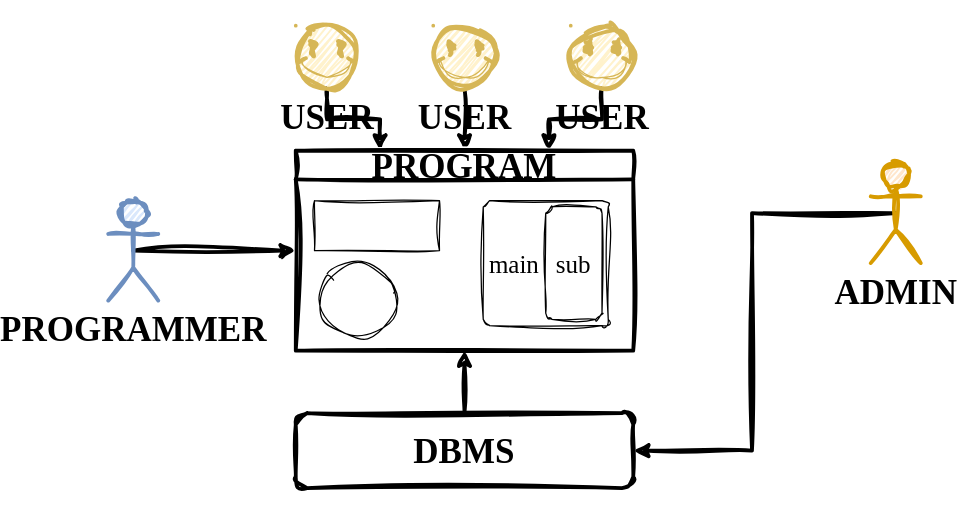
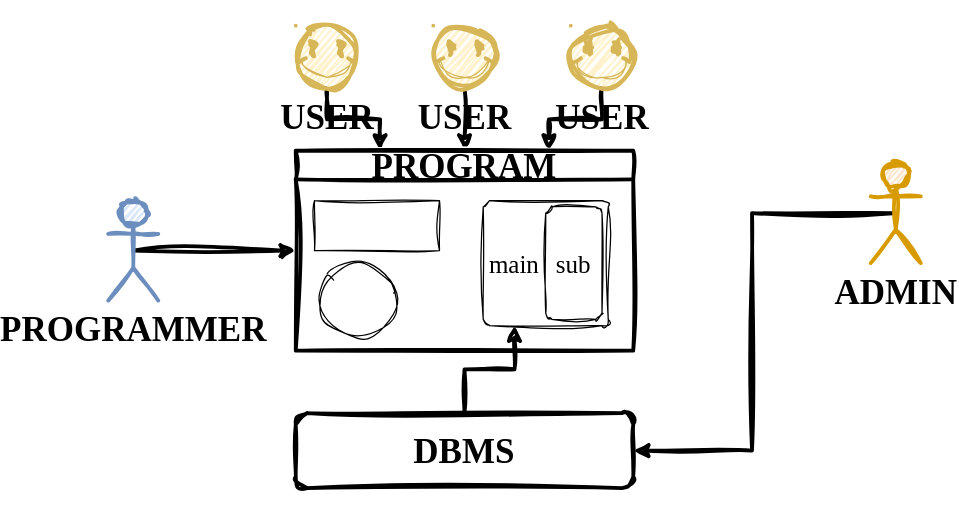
edge "DBMS" -> "PROGRAM": now "DBMS" -> "main"
